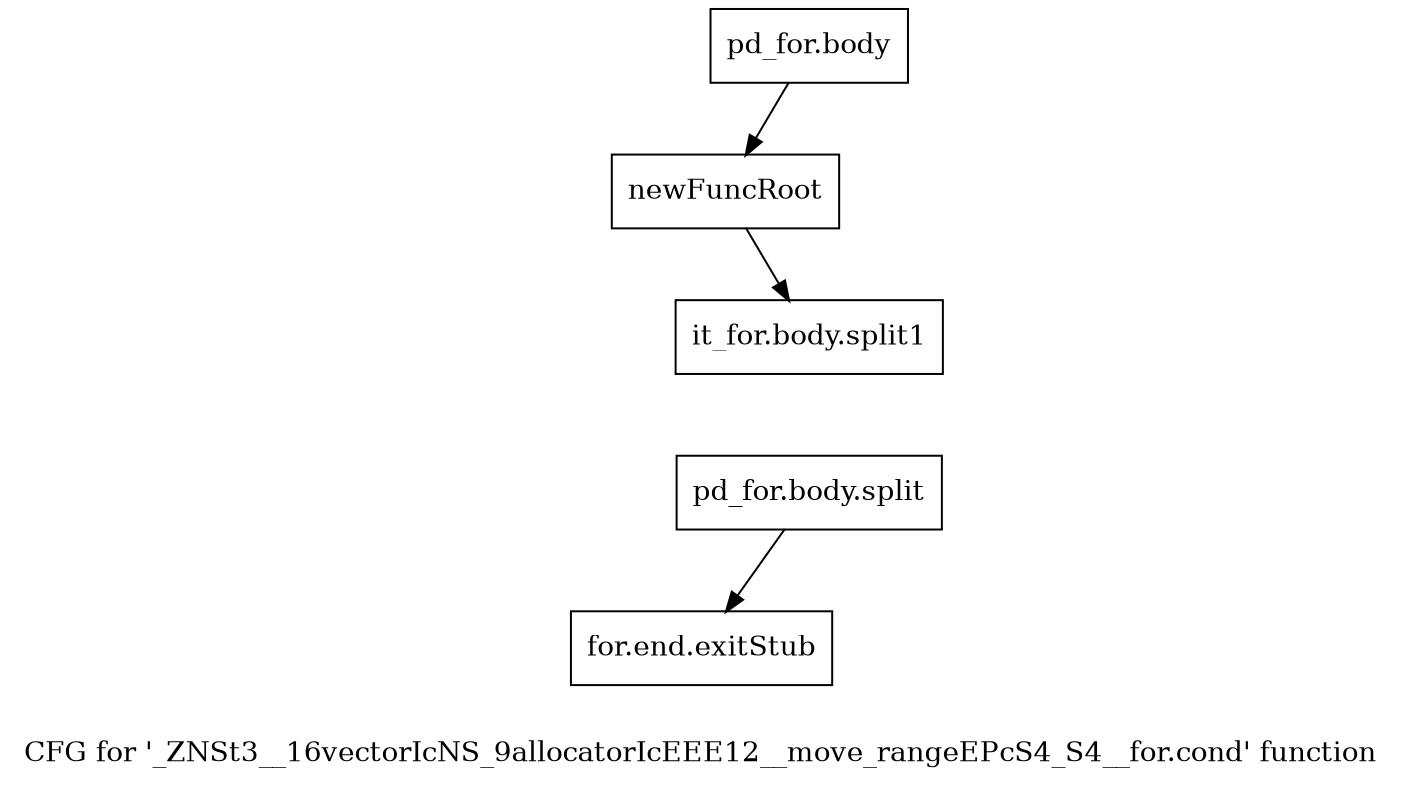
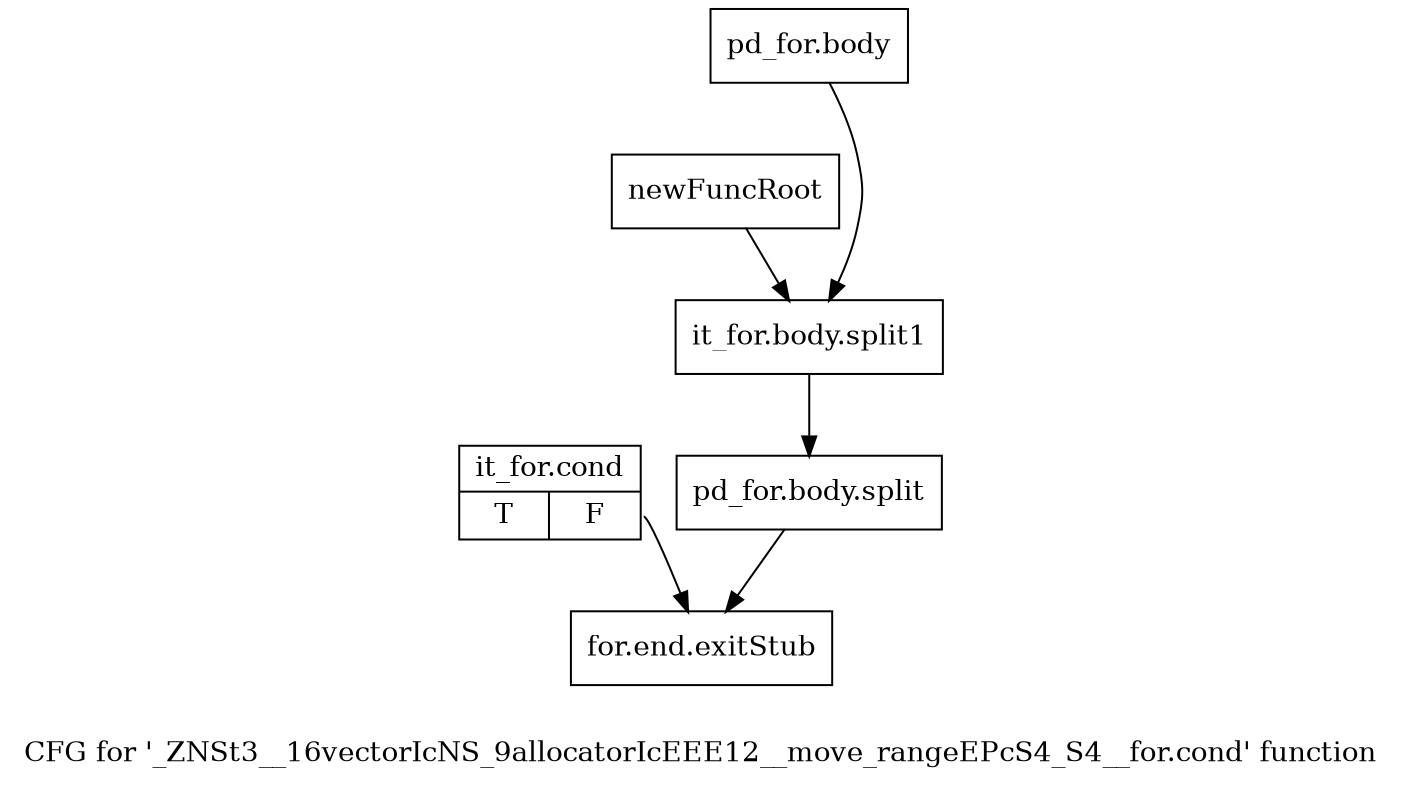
edge "pd_for.body" -> "newFuncRoot": now "pd_for.body" -> "it_for.body.split1"
edge "it_for.body.split1" -> "pd_for.body.split": added
node "it_for.cond": added
